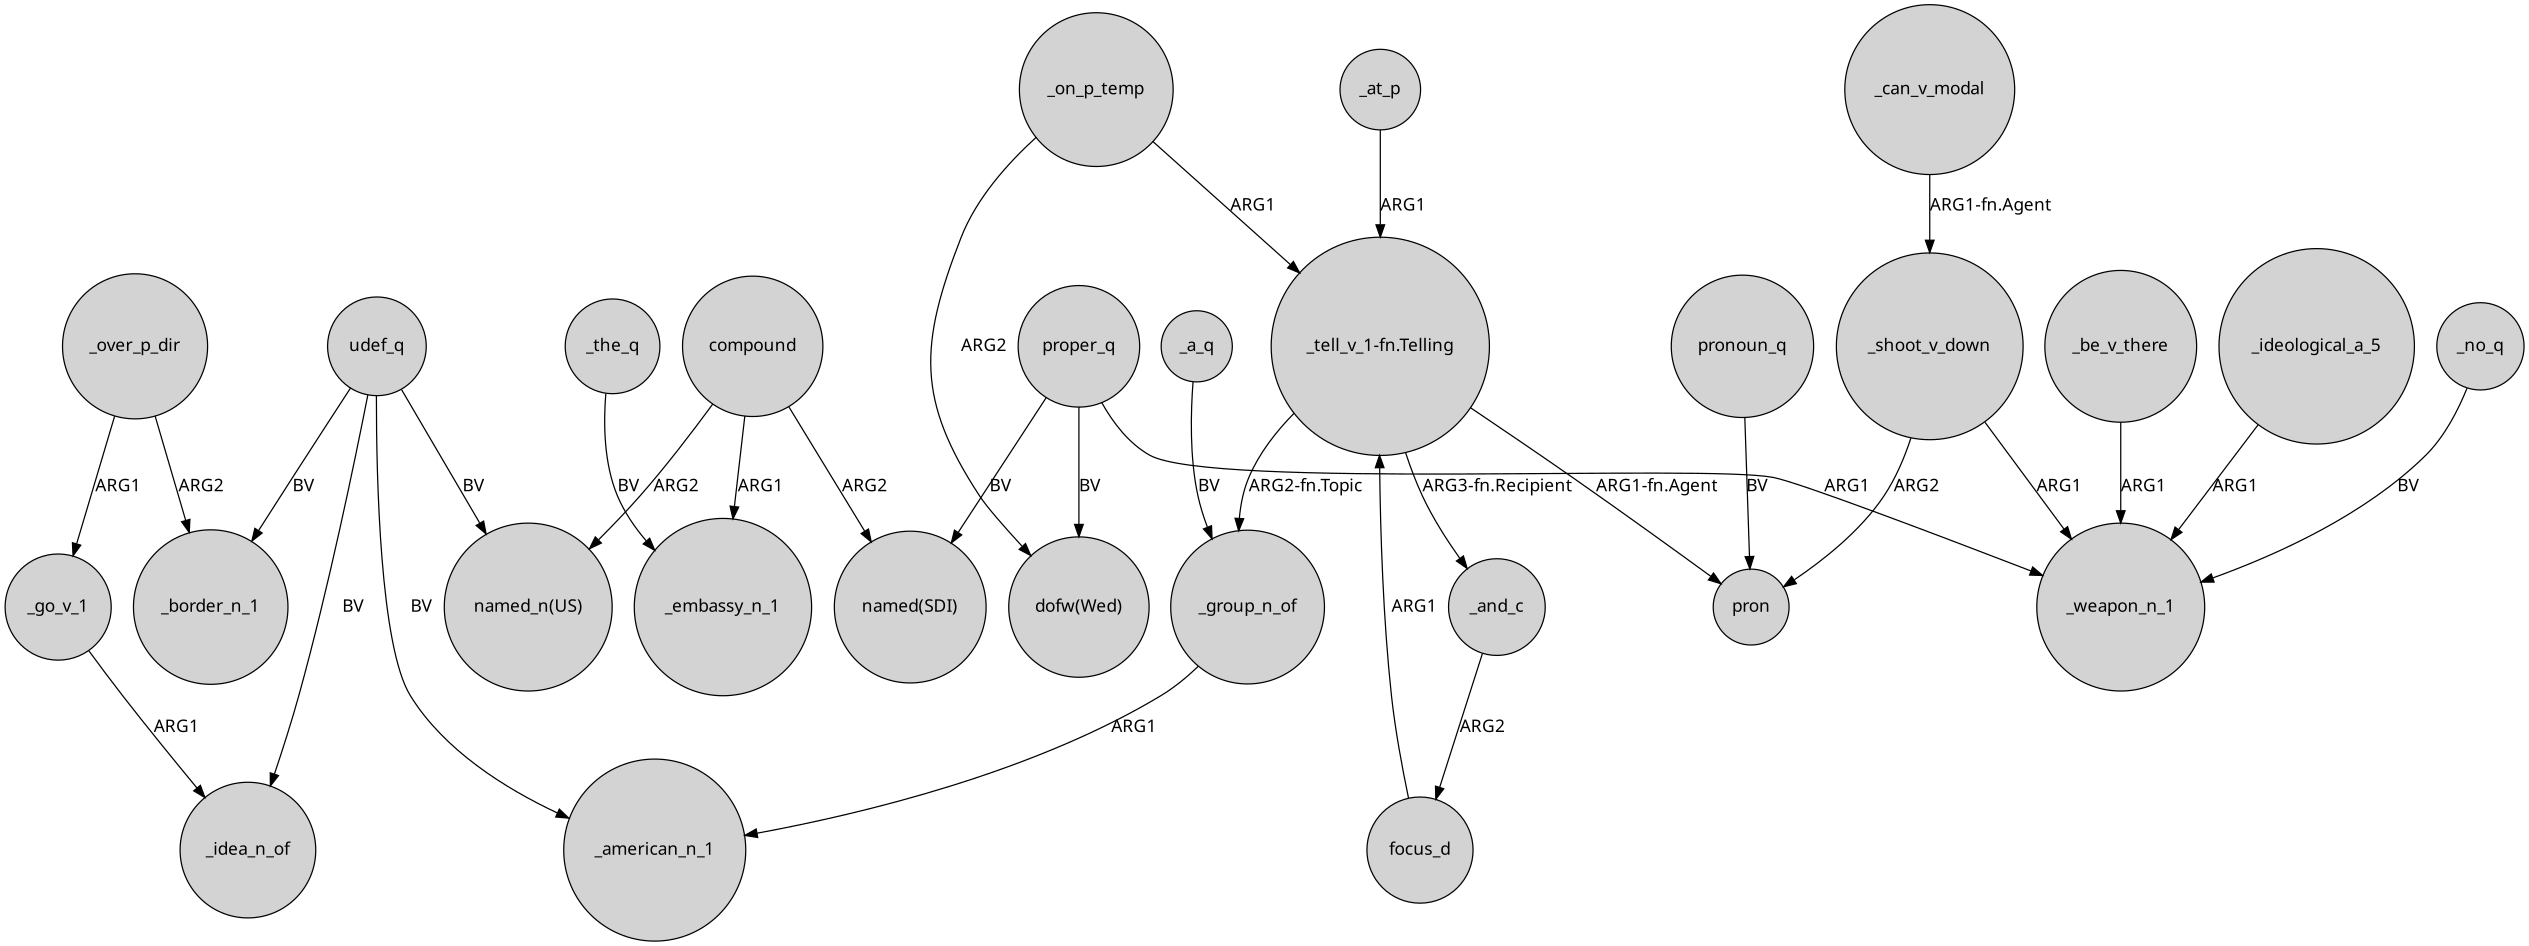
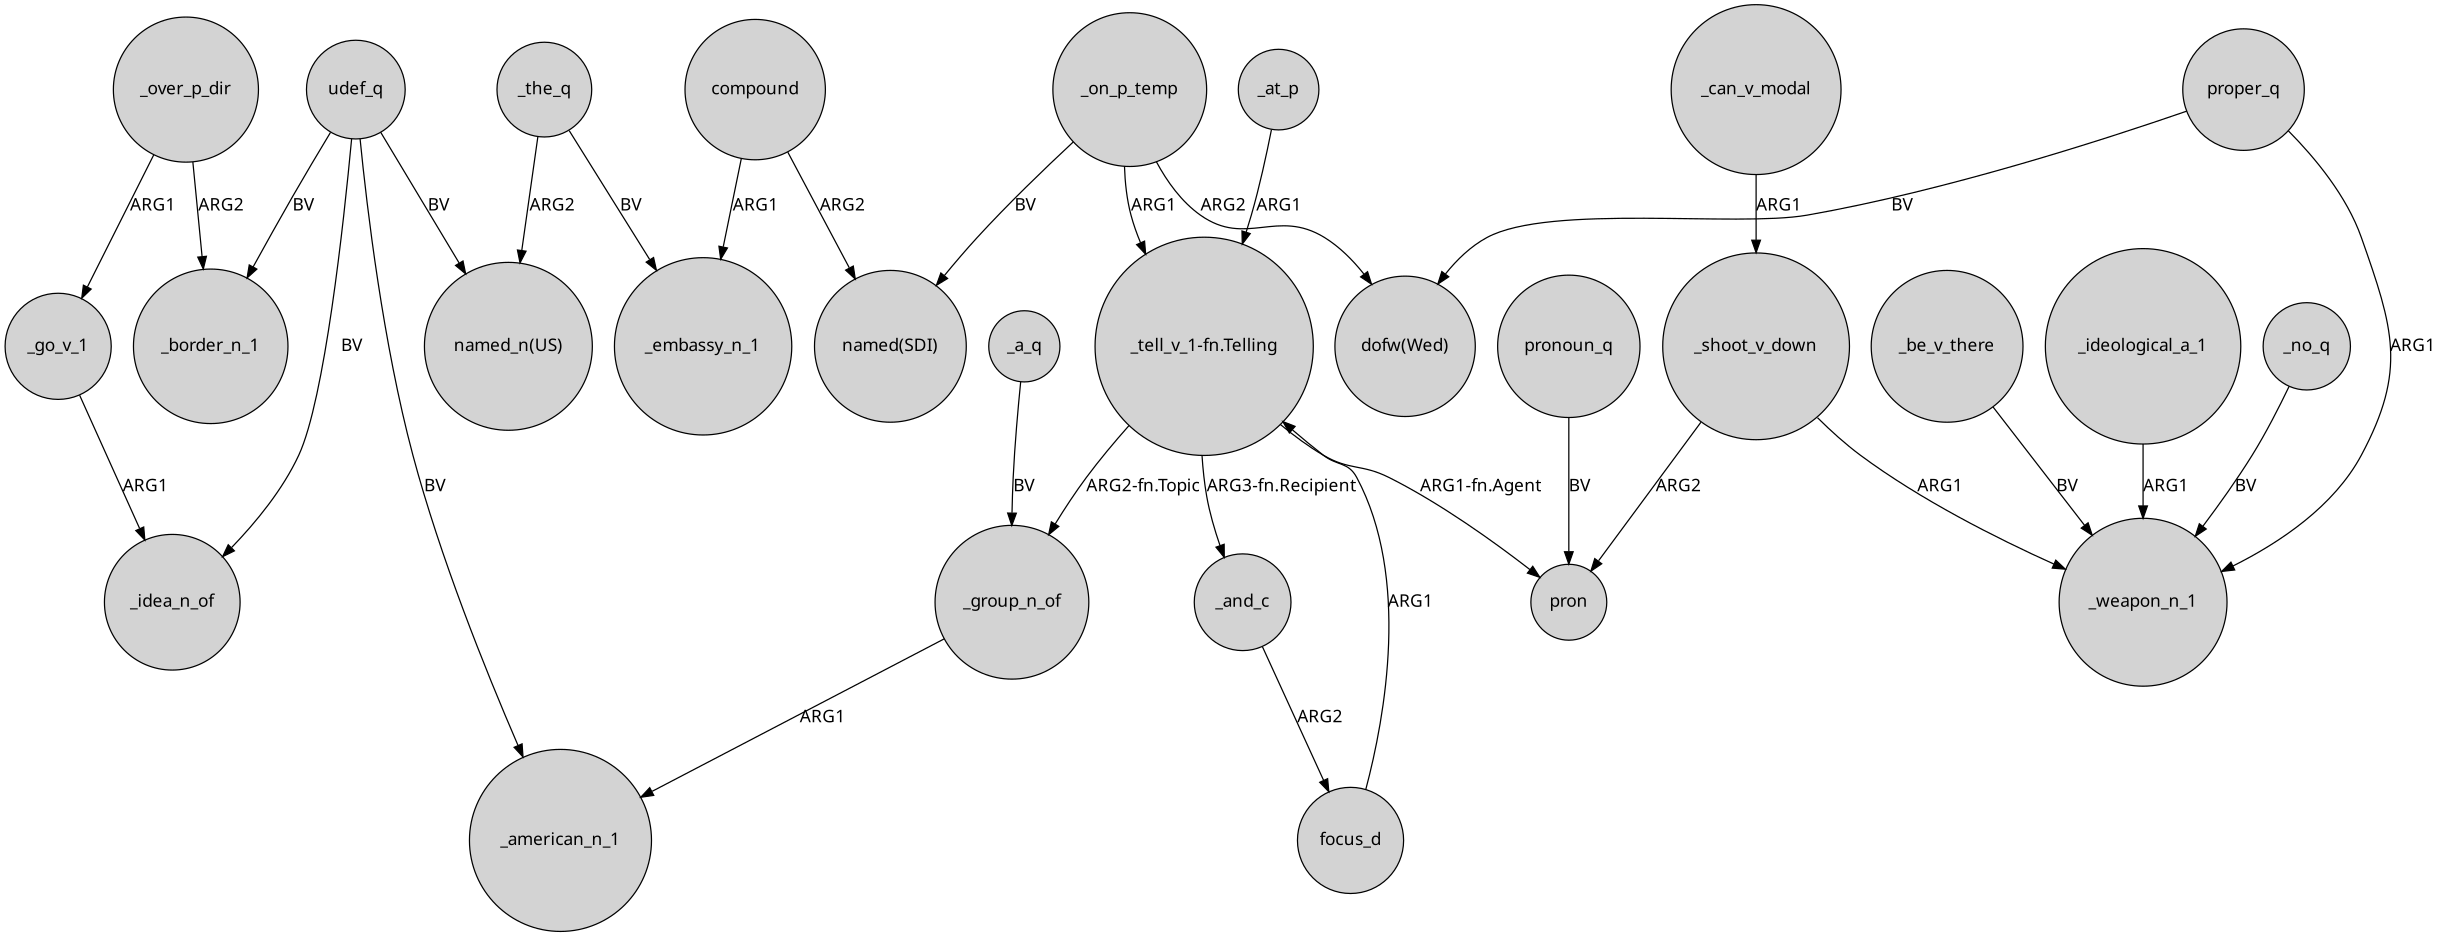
edge "_can_v_modal" -> "_shoot_v_down": label "ARG1-fn.Agent" -> "ARG1"
node "_ideological_a_5": label "_ideological_a_5" -> "_ideological_a_1"
edge "proper_q" -> "named(SDI)": now "_on_p_temp" -> "named(SDI)"
edge "compound" -> "named_n(US)": now "_the_q" -> "named_n(US)"
edge "_be_v_there" -> "_weapon_n_1": label "ARG1" -> "BV"
